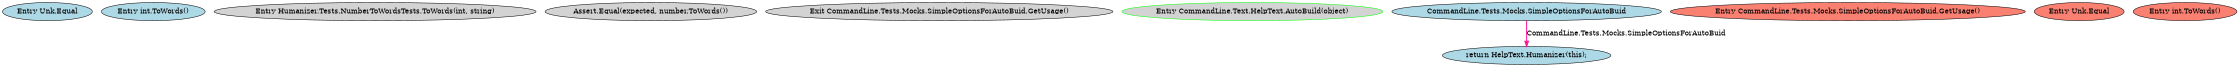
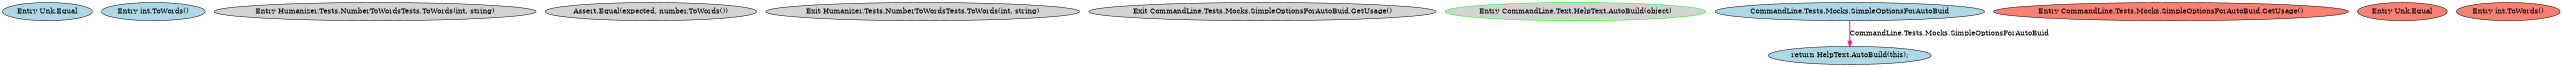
node "Exit Humanizer.Tests.NumberToWordsTests.ToWords(int, string)": added
node "return HelpText.Humanizer(this);": label "return HelpText.Humanizer(this);" -> "return HelpText.AutoBuild(this);"
